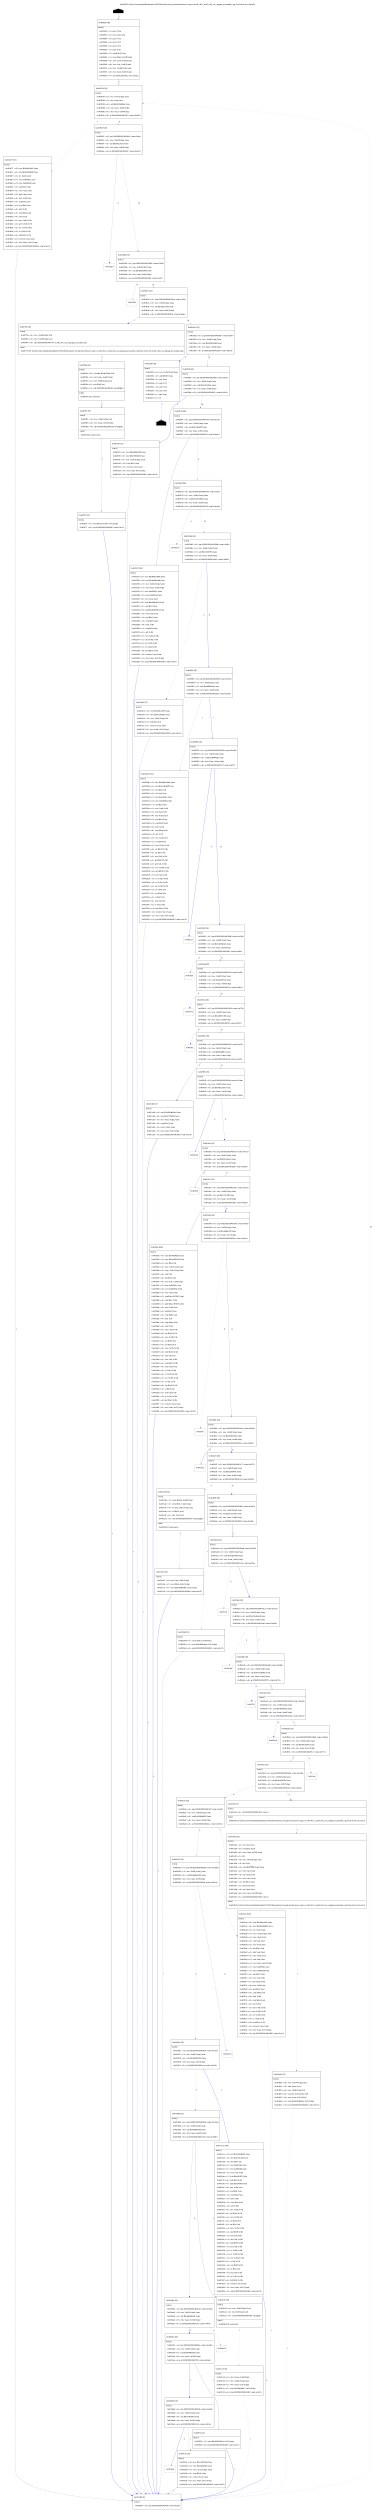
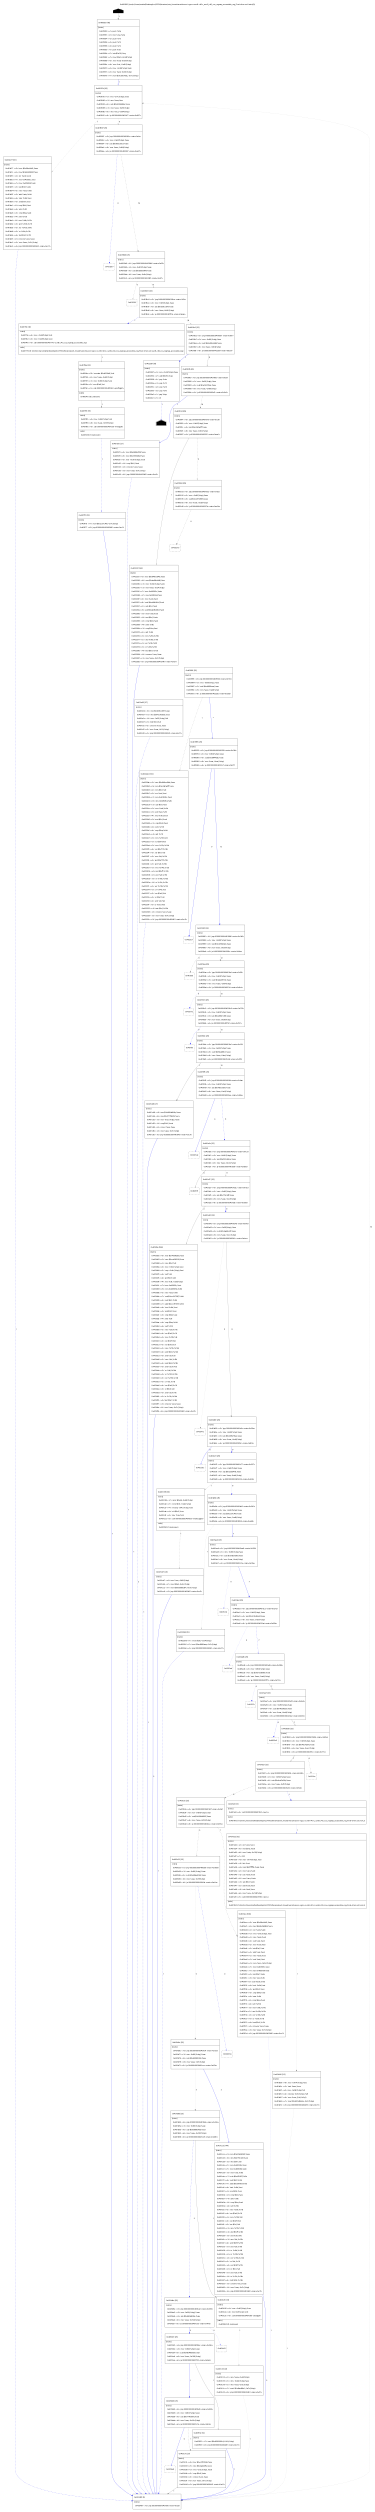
node "0x401946 [25]": removed
